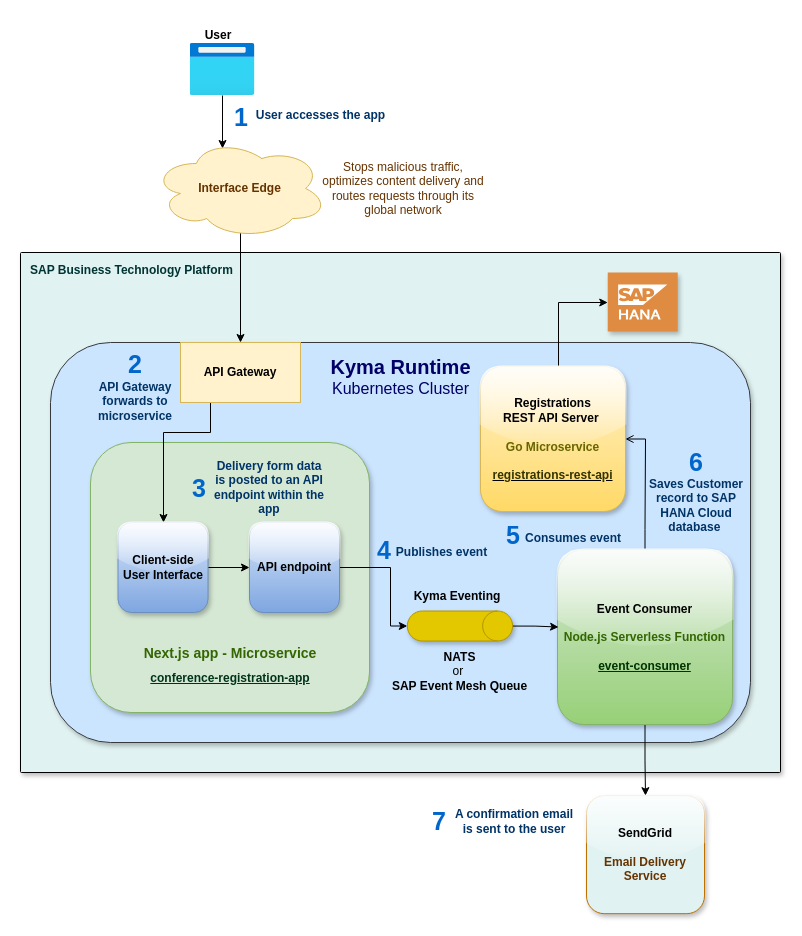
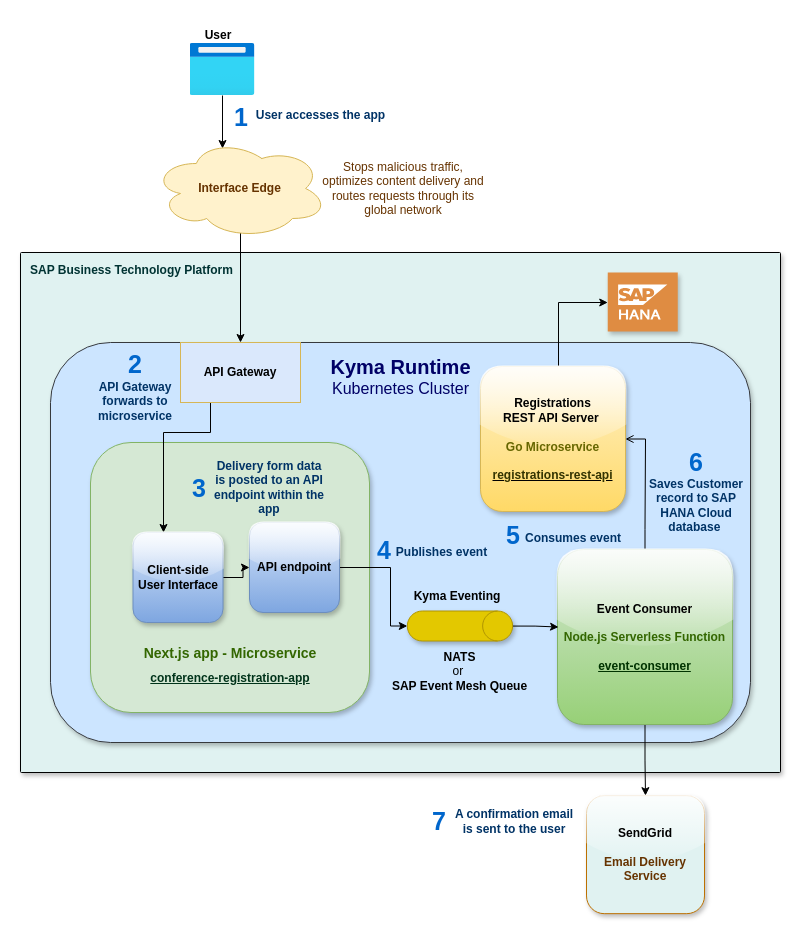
node "API Gateway": fillcolor #fff2cc -> #dae8fc
node "Client-side User Interface": moved (163, 568) -> (178, 578)
